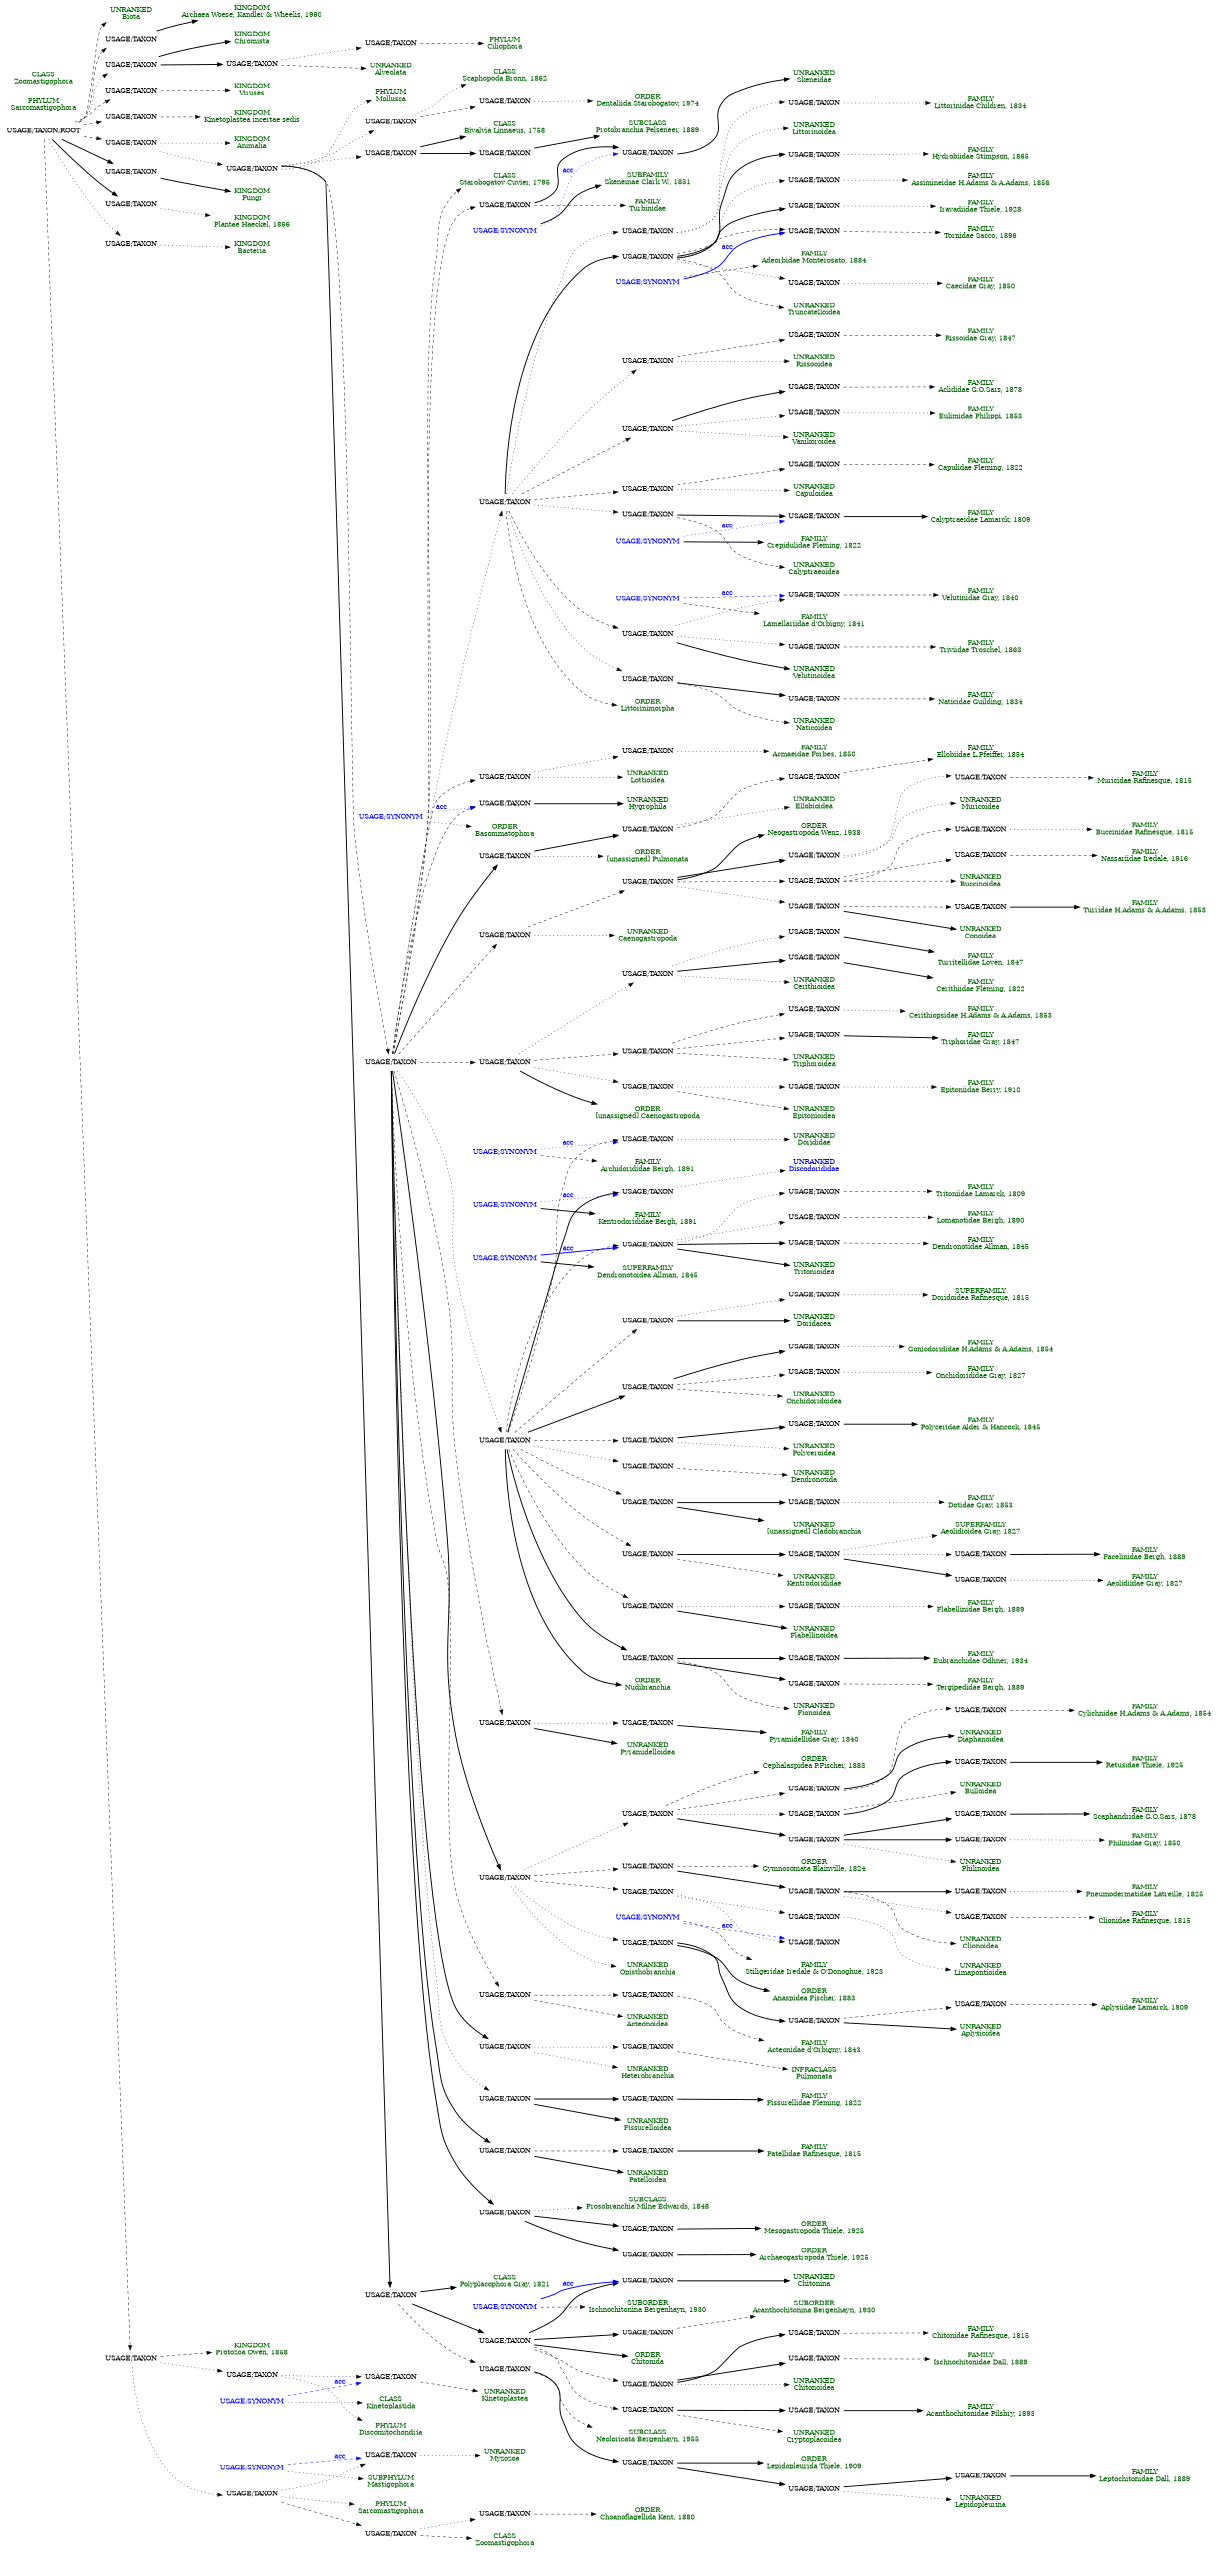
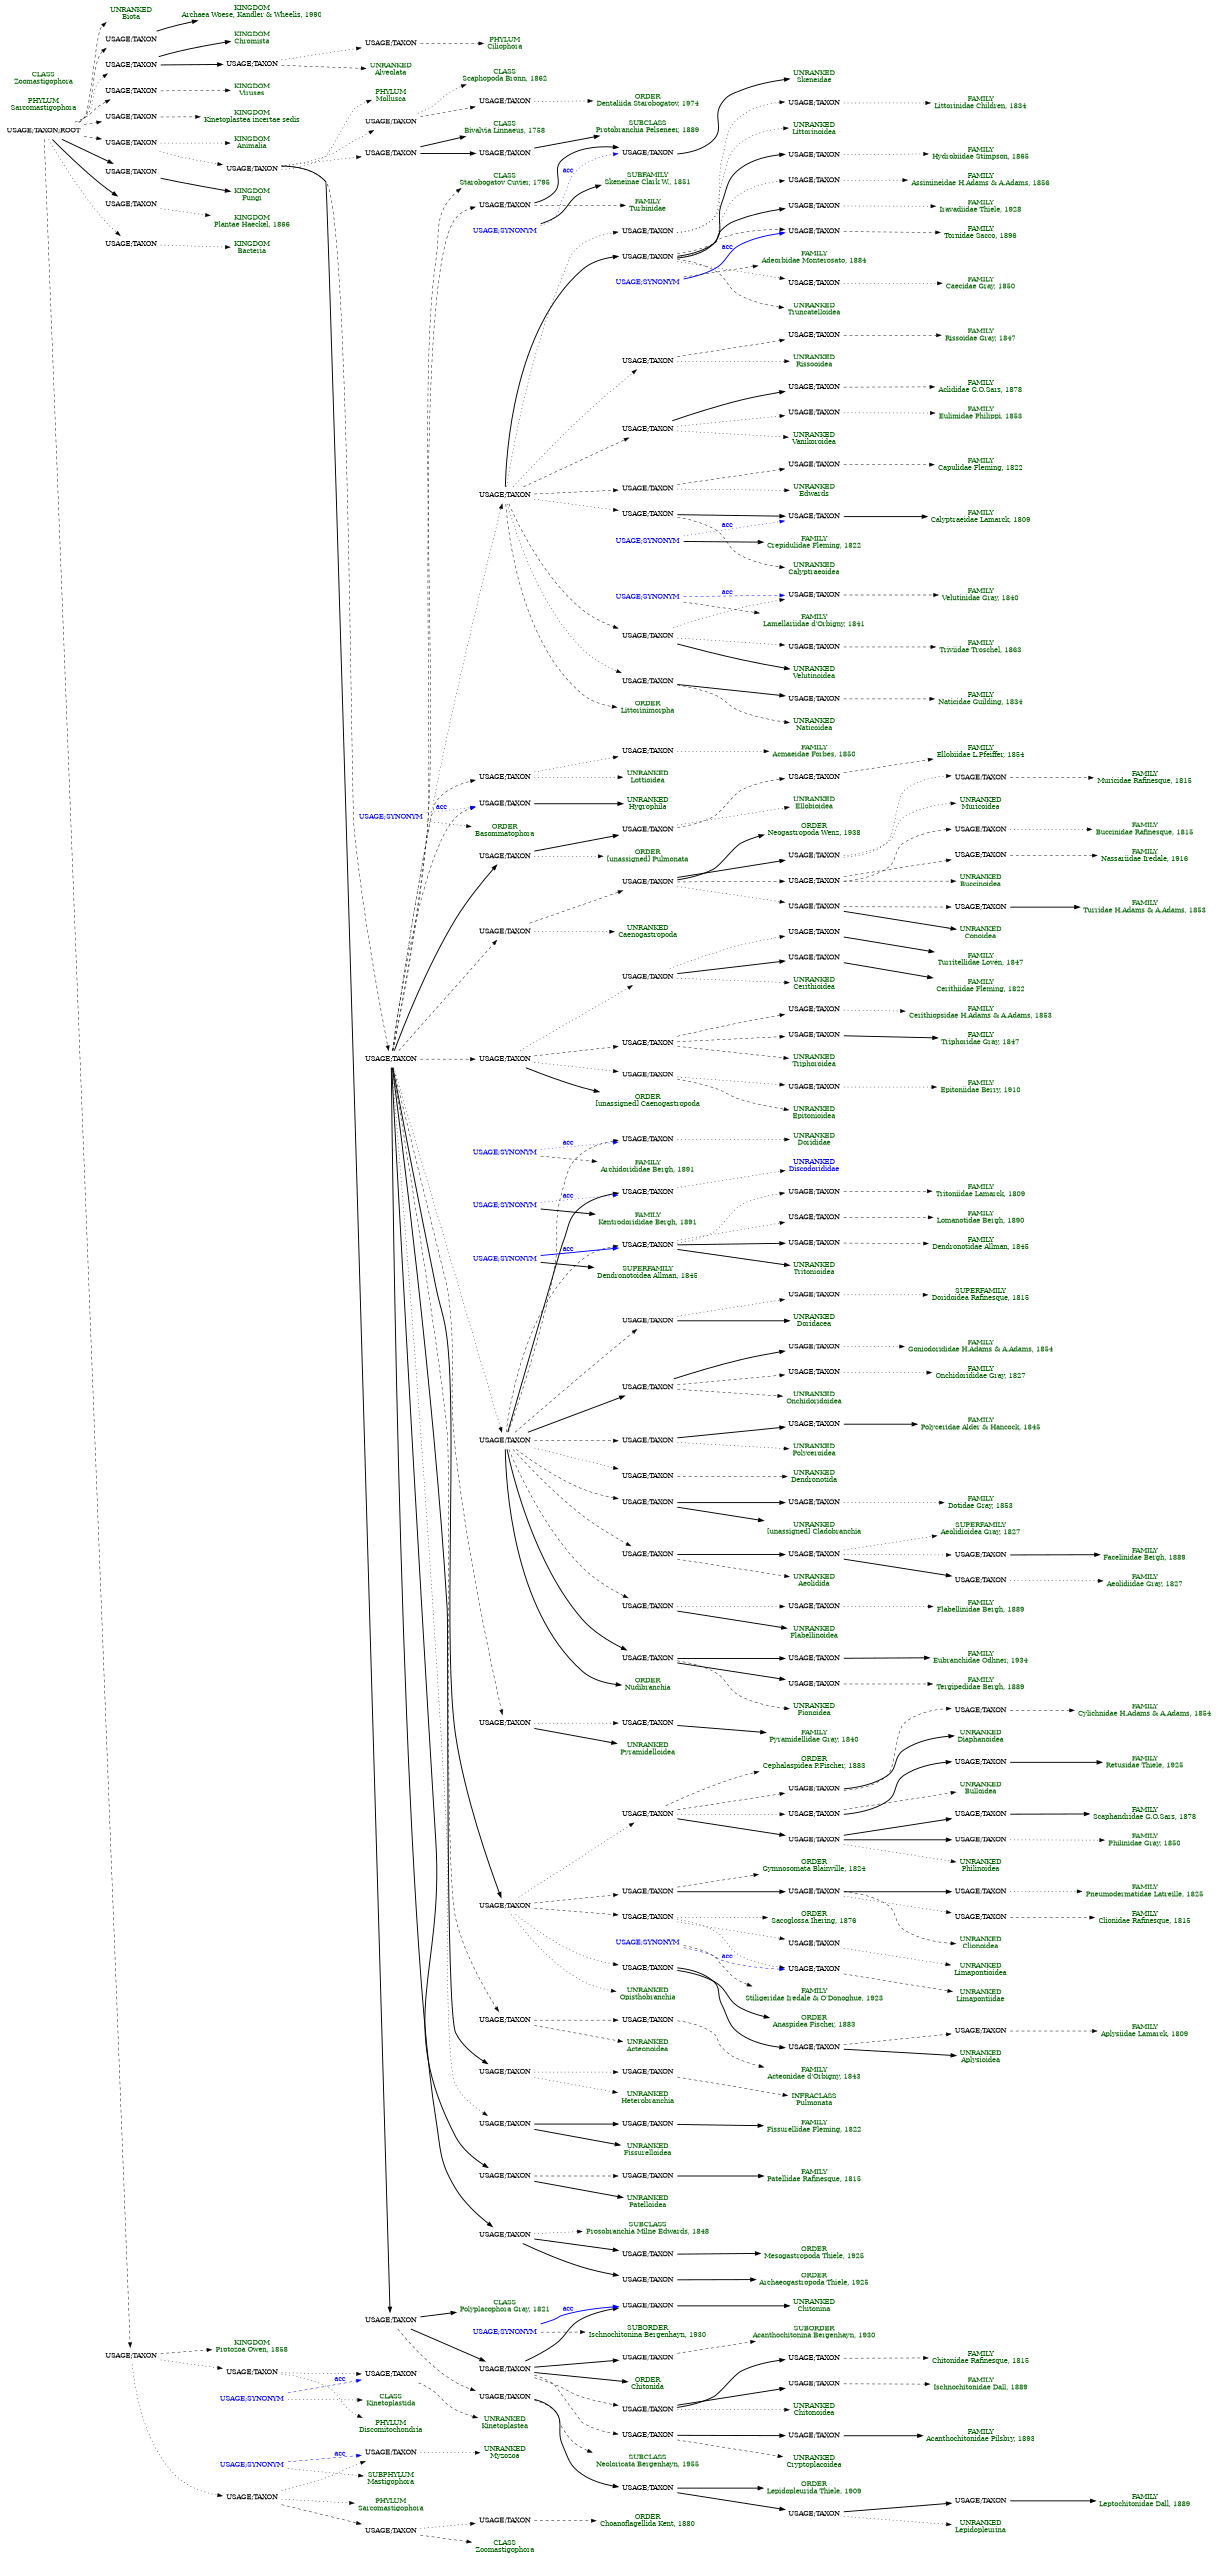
node "UNRANKED Capuloidea": label "UNRANKED Capuloidea" -> "UNRANKED Edwards"
node "UNRANKED Kentrodorididae": label "UNRANKED Kentrodorididae" -> "UNRANKED Aeolidida"
node "ORDER Sacoglossa Ihering, 1876": added
node "UNRANKED Limapontiidae": added
